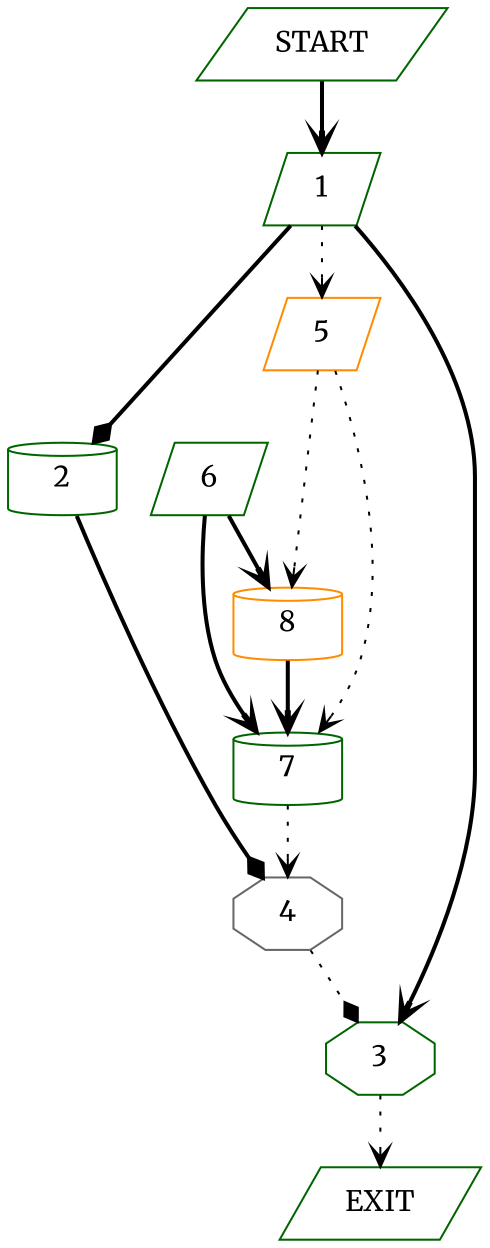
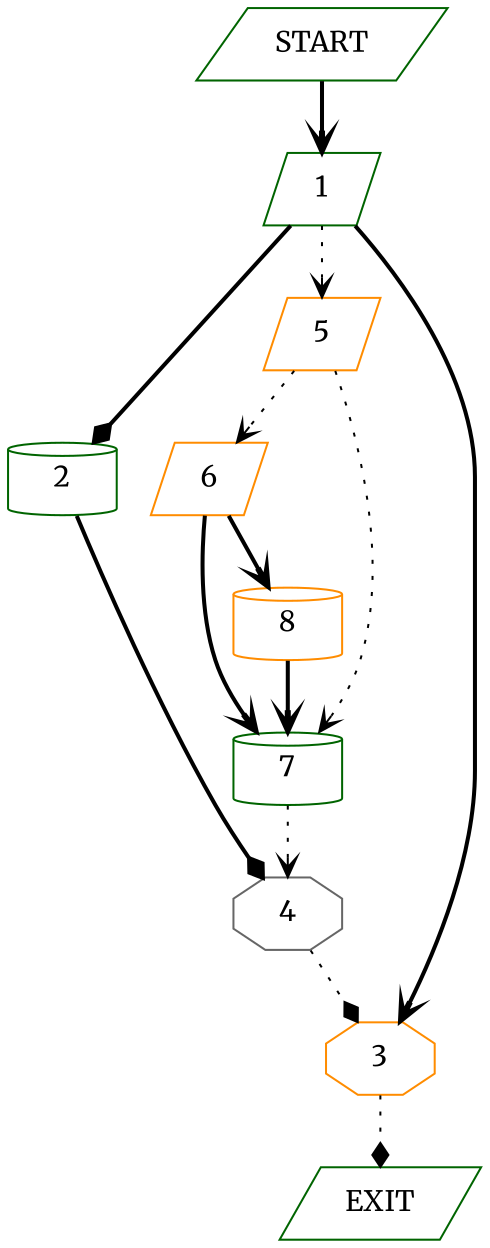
edge "5" -> "8": now "5" -> "6"
node "6": color darkgreen -> darkorange
node "3": color darkgreen -> darkorange
edge "3" -> "EXIT": arrowhead vee -> diamond
